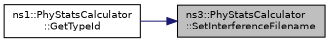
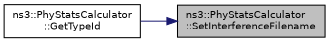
node "ns1::PhyStatsCalculator ::GetTypeId": label "ns1::PhyStatsCalculator ::GetTypeId" -> "ns3::PhyStatsCalculator ::GetTypeId"
